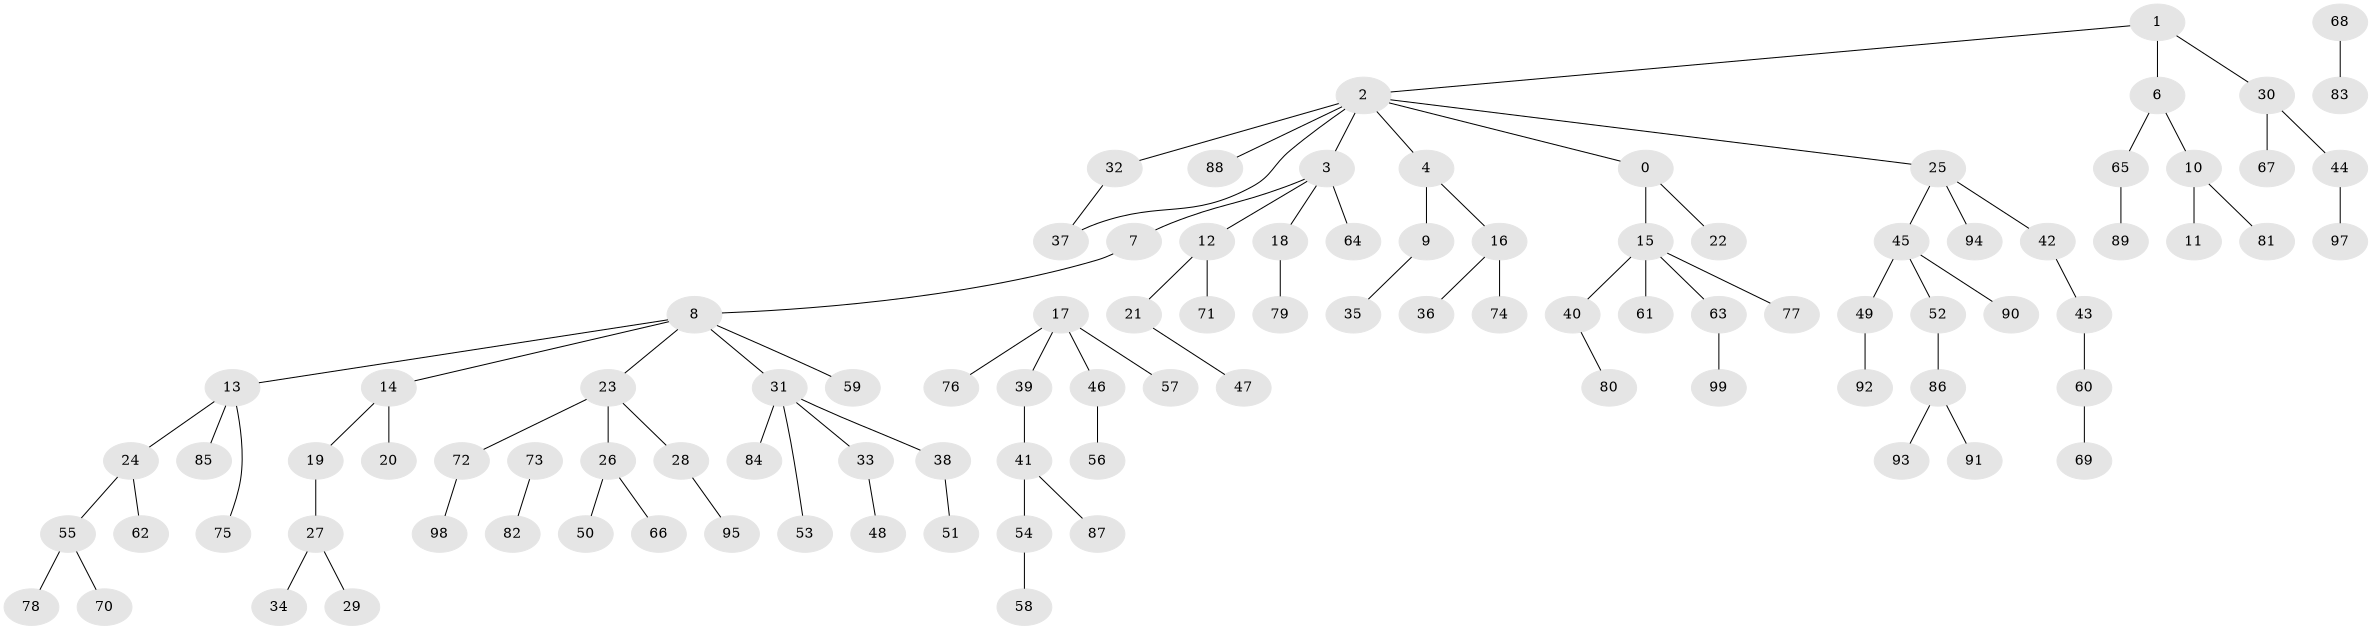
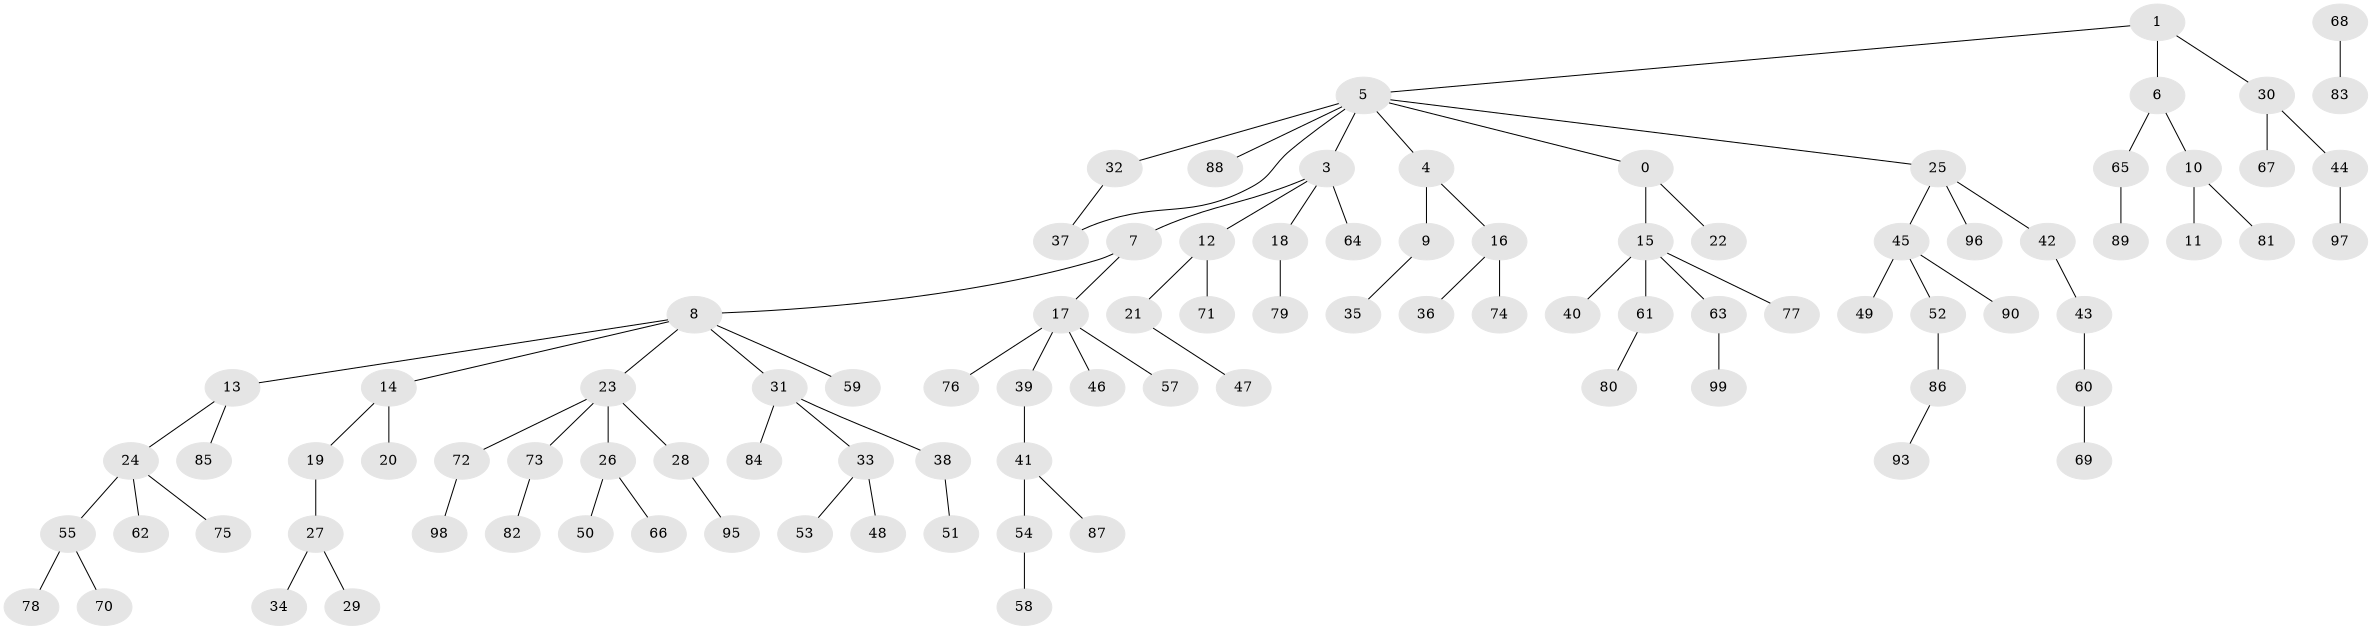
node "2": label "2" -> "5"
node "94": label "94" -> "96"
edge "7" -- "17": added
edge "40" -- "80": now "61" -- "80"
node "92": removed
edge "23" -- "73": added
edge "13" -- "75": now "24" -- "75"
edge "31" -- "53": now "33" -- "53"
node "56": removed
node "91": removed
